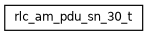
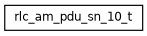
node "rlc_am_pdu_sn_30_t": label "rlc_am_pdu_sn_30_t" -> "rlc_am_pdu_sn_10_t"
